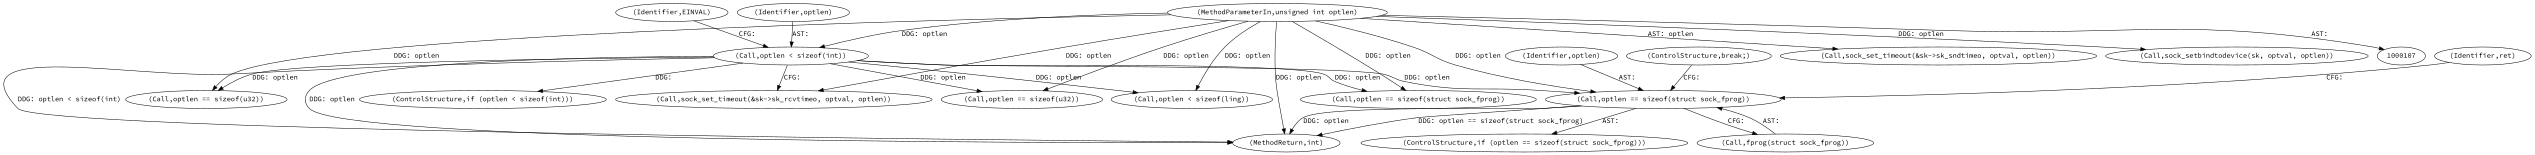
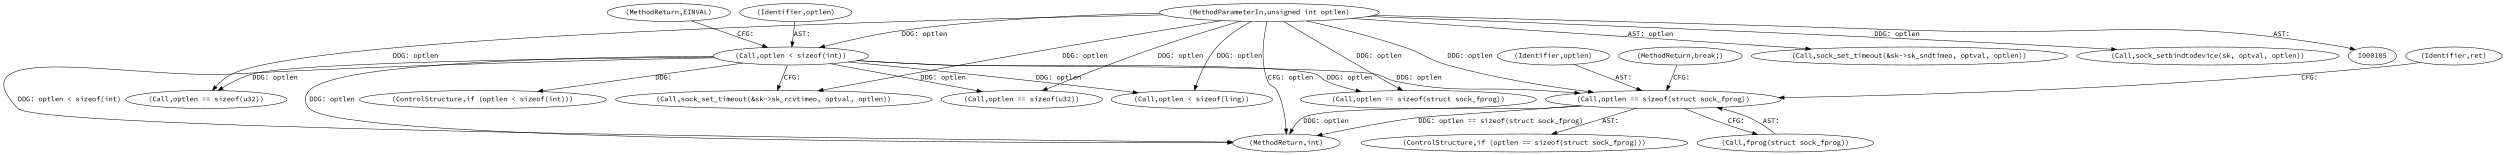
node "(Identifier,EINVAL)": label "(Identifier,EINVAL)" -> "(MethodReturn,EINVAL)"
node "(ControlStructure,break;)": label "(ControlStructure,break;)" -> "(MethodReturn,break;)"
node "1000107": label "1000107" -> "1000105"
edge "(MethodParameterIn,unsigned int optlen)" -> "(MethodReturn,int)": label "DDG: optlen" -> "CFG: optlen"
